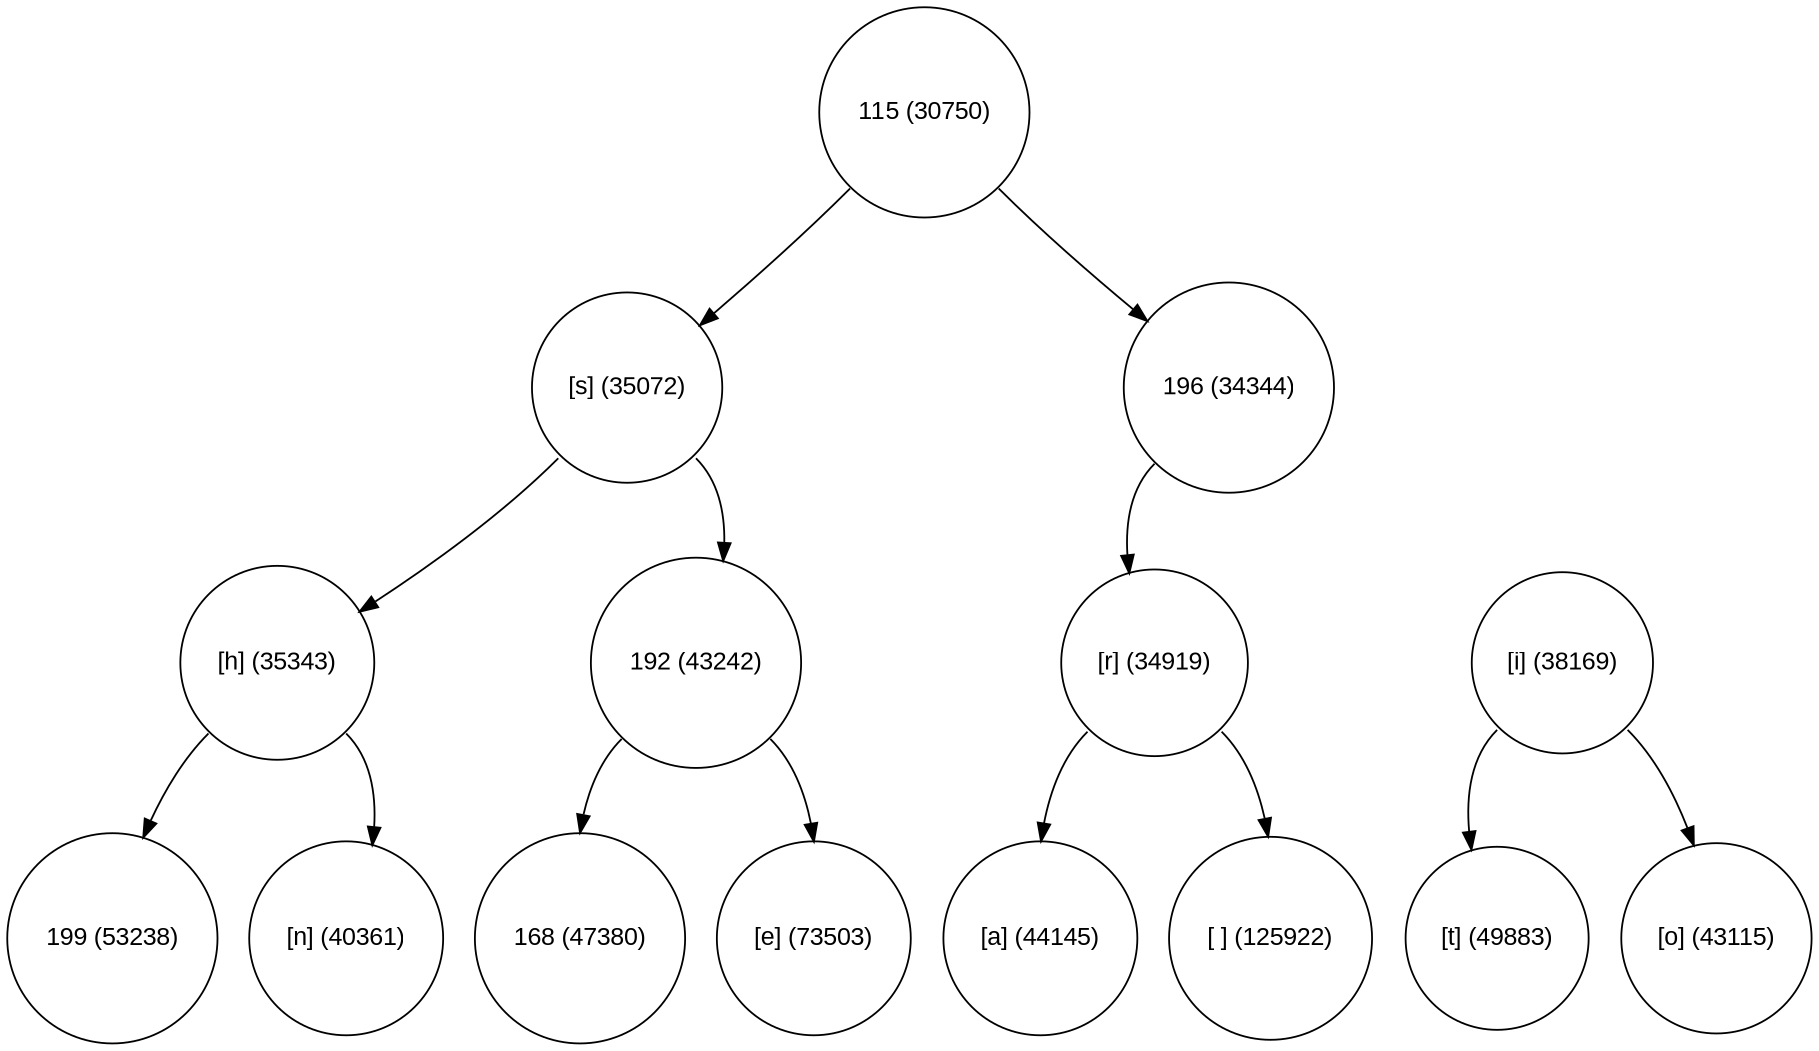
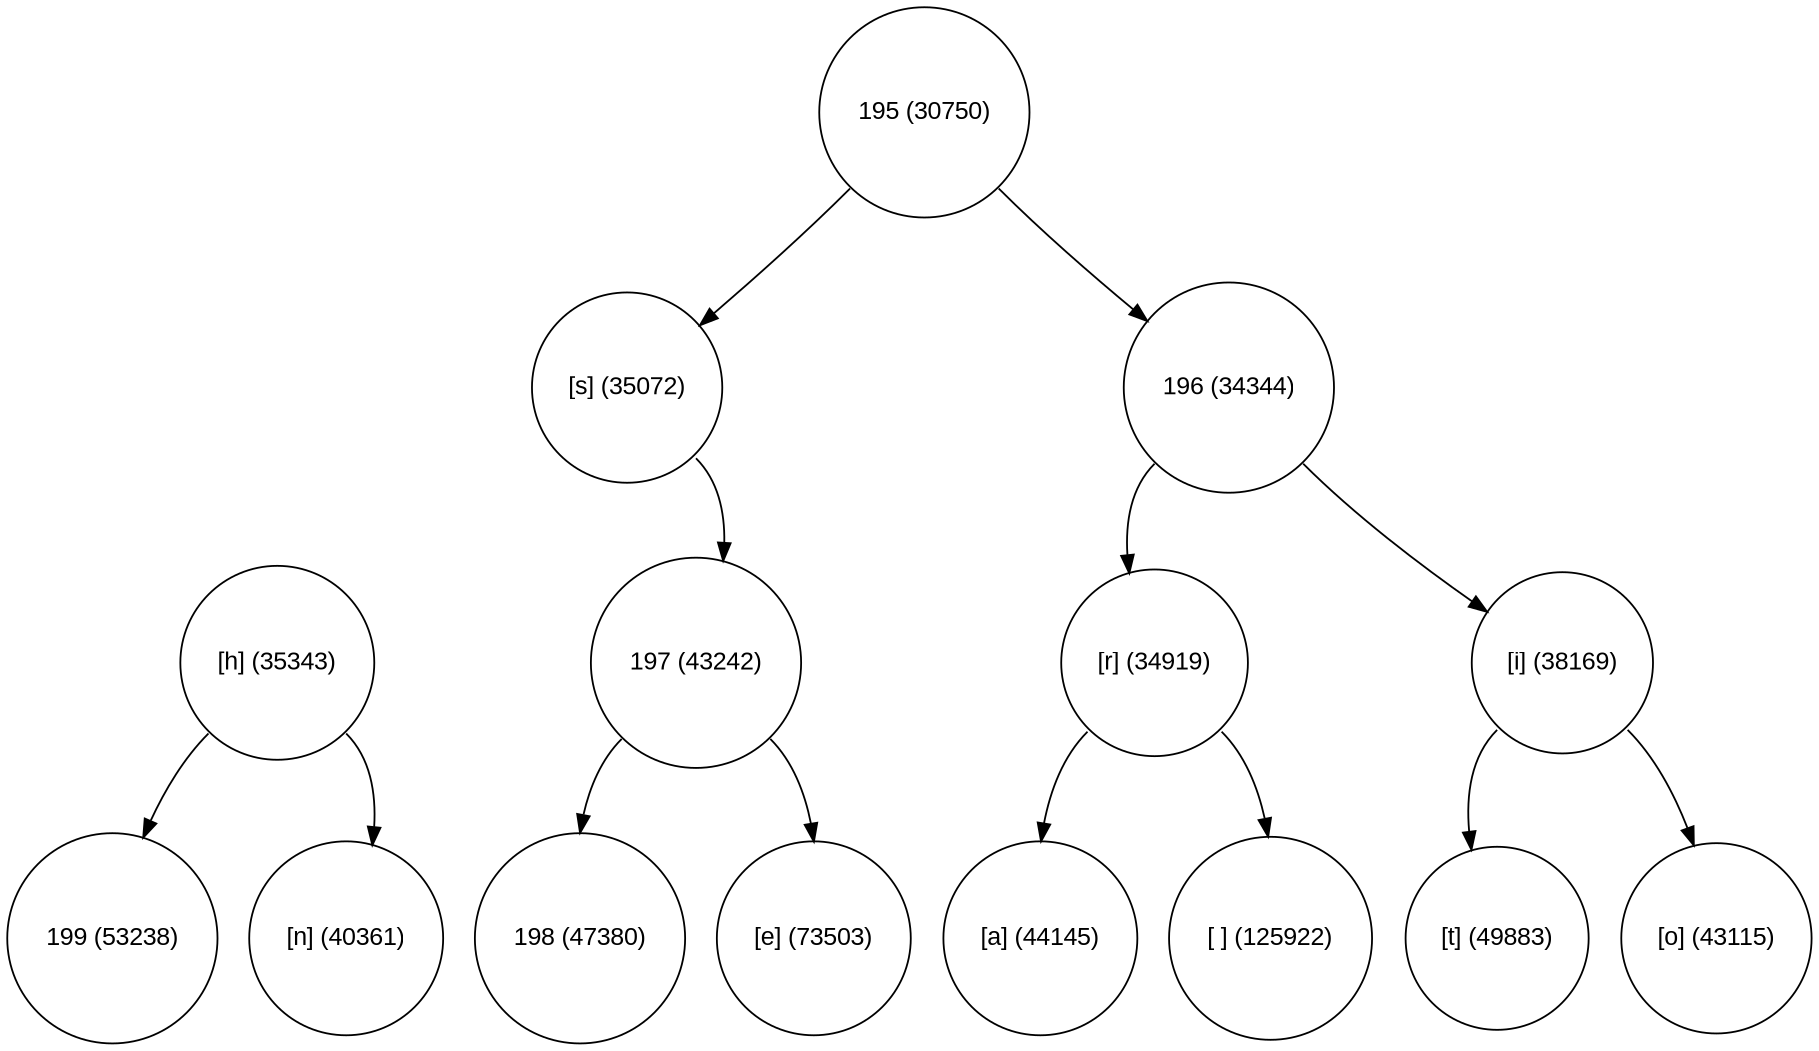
node "115 (30750)": label "115 (30750)" -> "195 (30750)"
edge "[s] (35072)" -> "[h] (35343)": removed
edge "196 (34344)" -> "[i] (38169)": added
node "192 (43242)": label "192 (43242)" -> "197 (43242)"
node "168 (47380)": label "168 (47380)" -> "198 (47380)"
